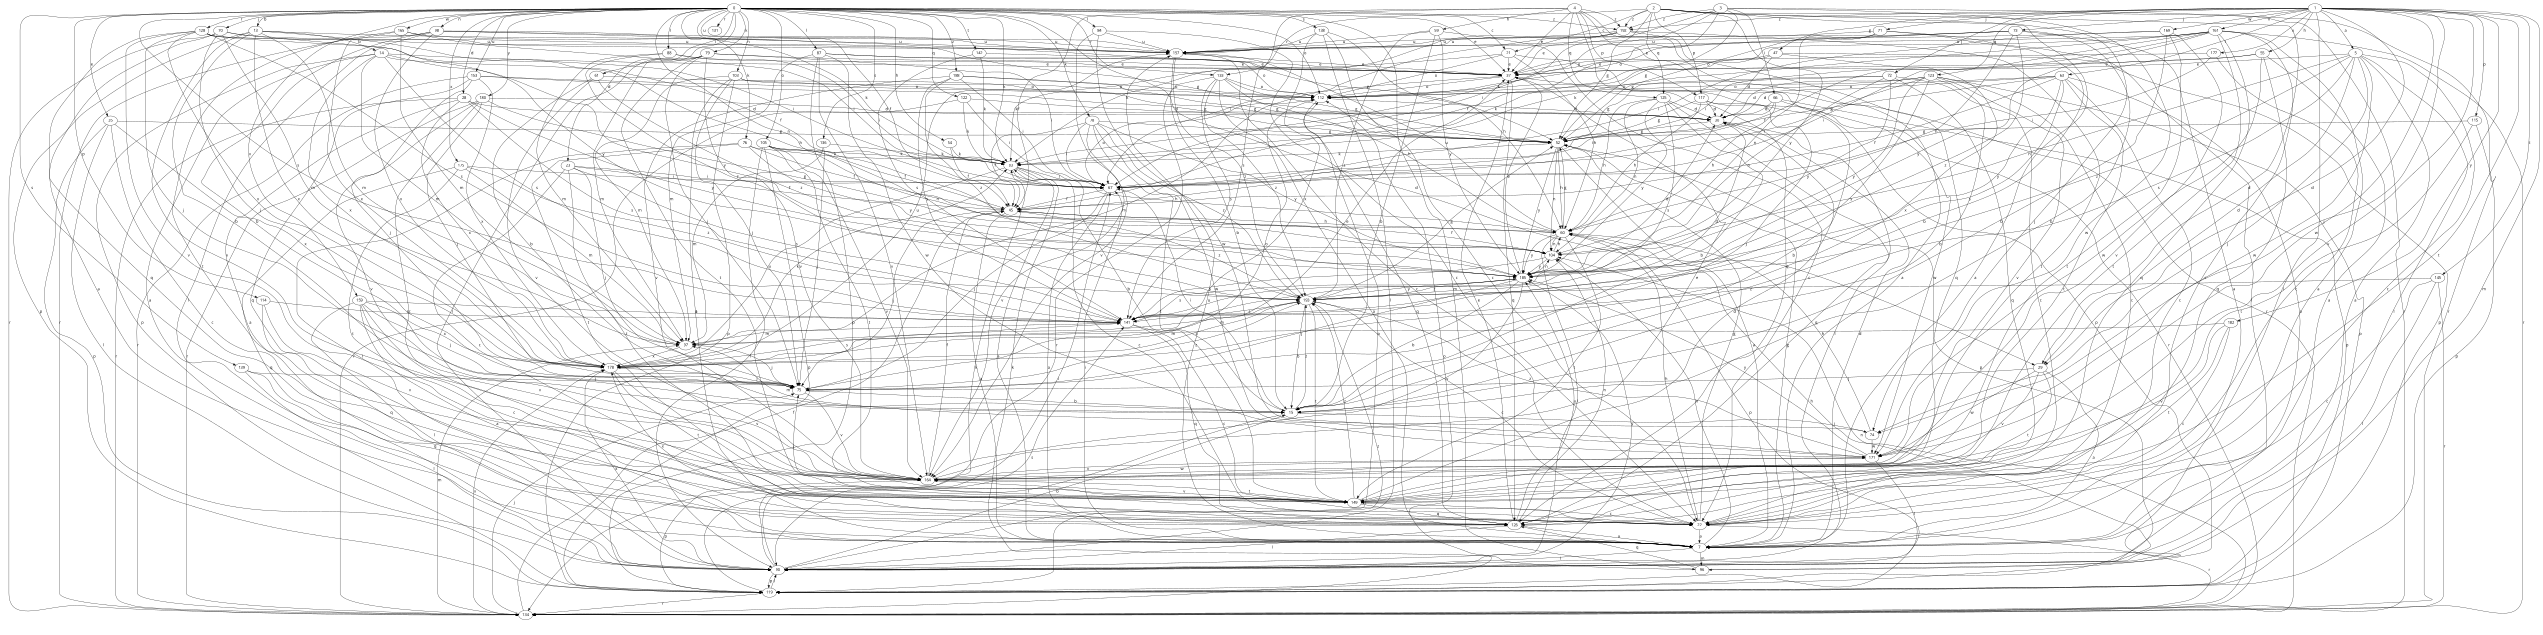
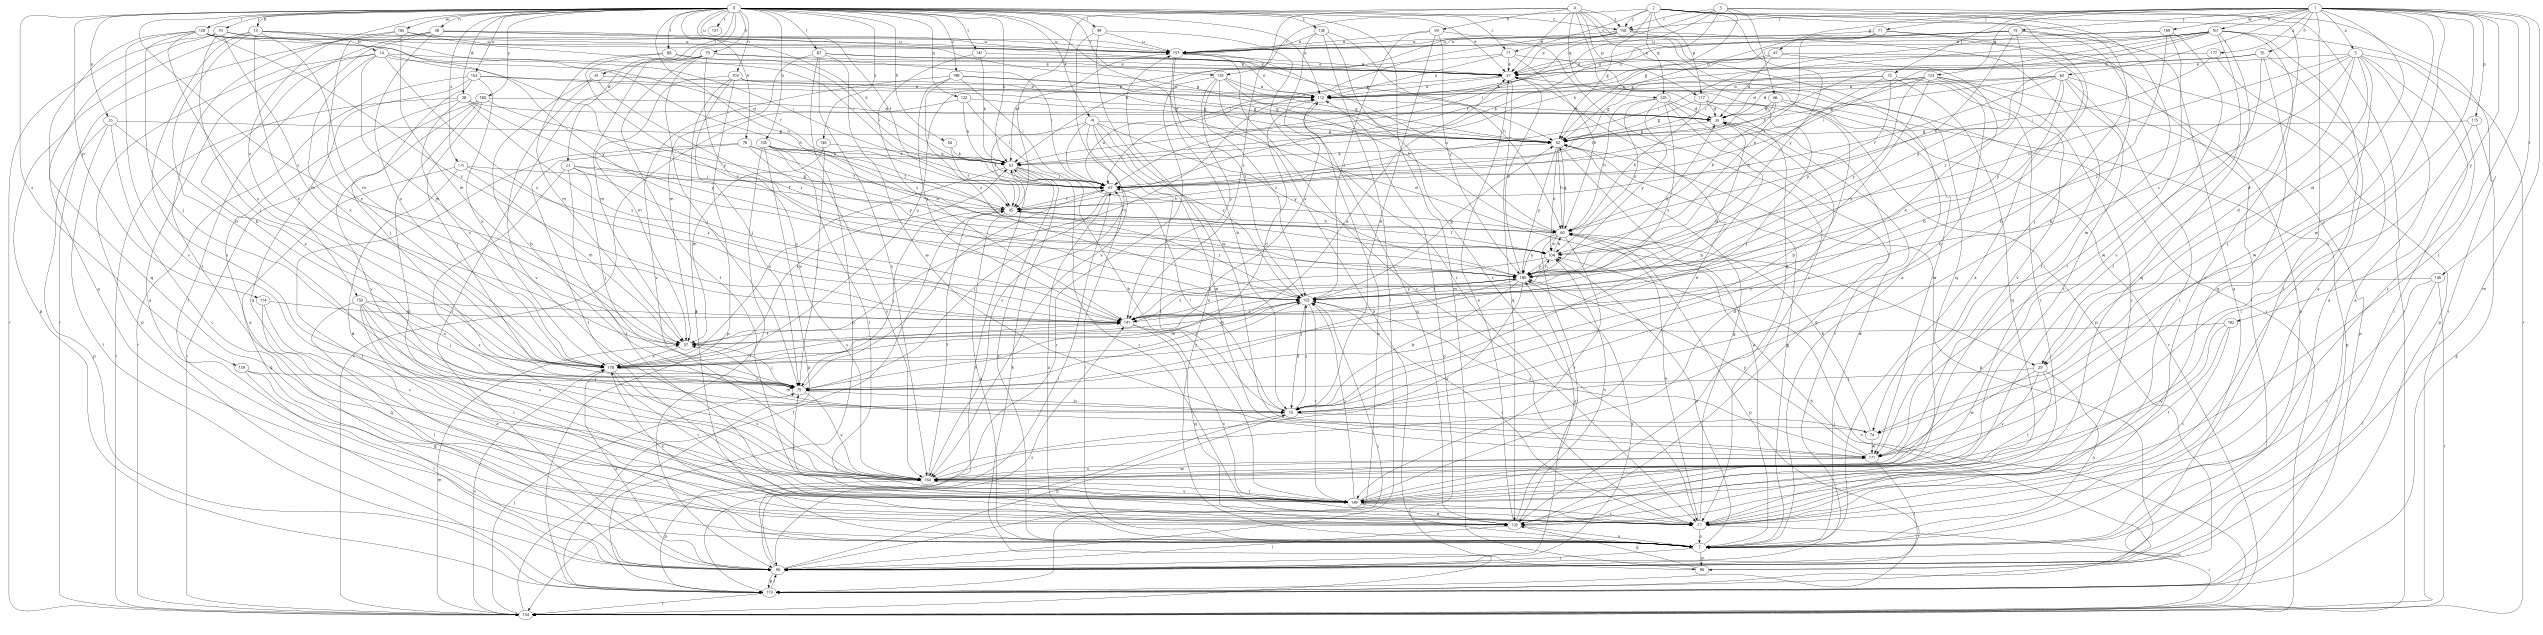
edge "75" -> "67": added, label "i"
edge "175" -> "149": label "t" -> "d"
edge "141" -> "97": label "m" -> "f"
